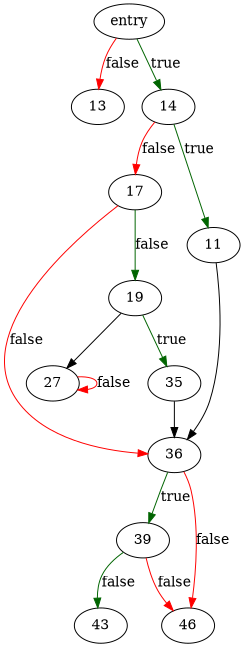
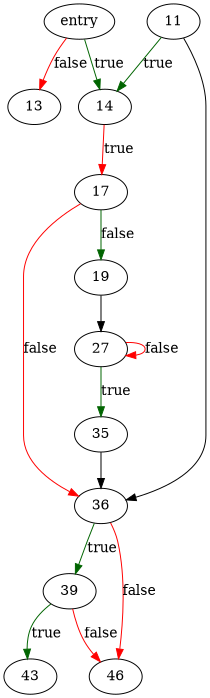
edge "14" -> "17": label "false" -> "true"
edge "14" -> "11": reversed
edge "19" -> "35": now "27" -> "35"
edge "39" -> "43": label "false" -> "true"
